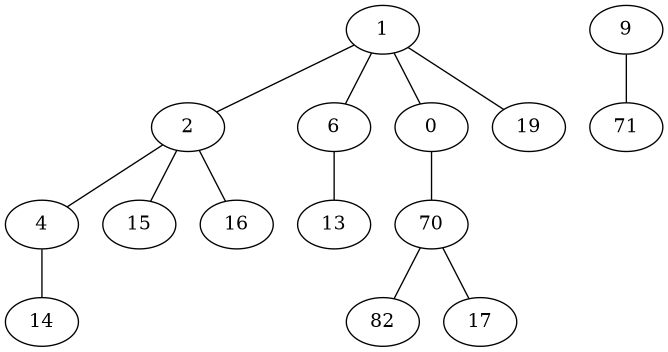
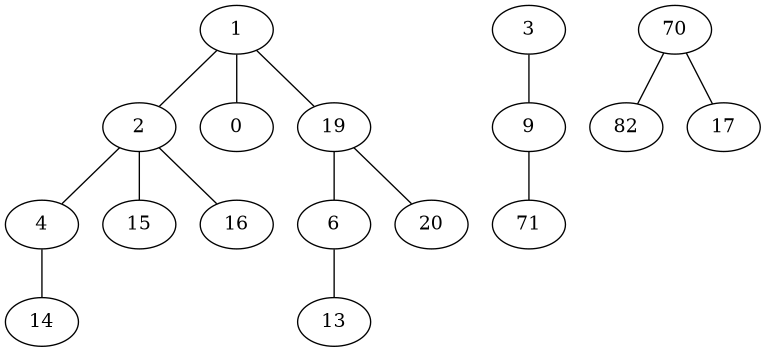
node "3": added
edge "1" -- "6": now "19" -- "6"
edge "0" -- "70": removed
node "20": added
